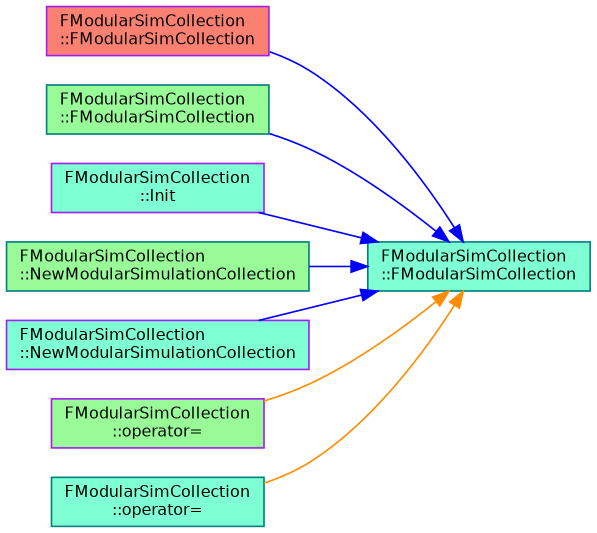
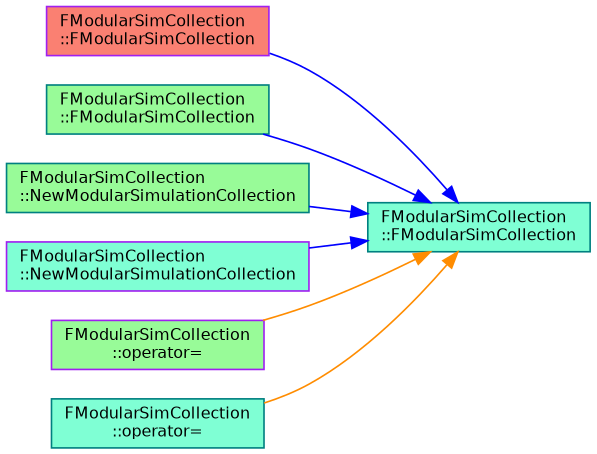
node "FModularSimCollection ::Init": removed
